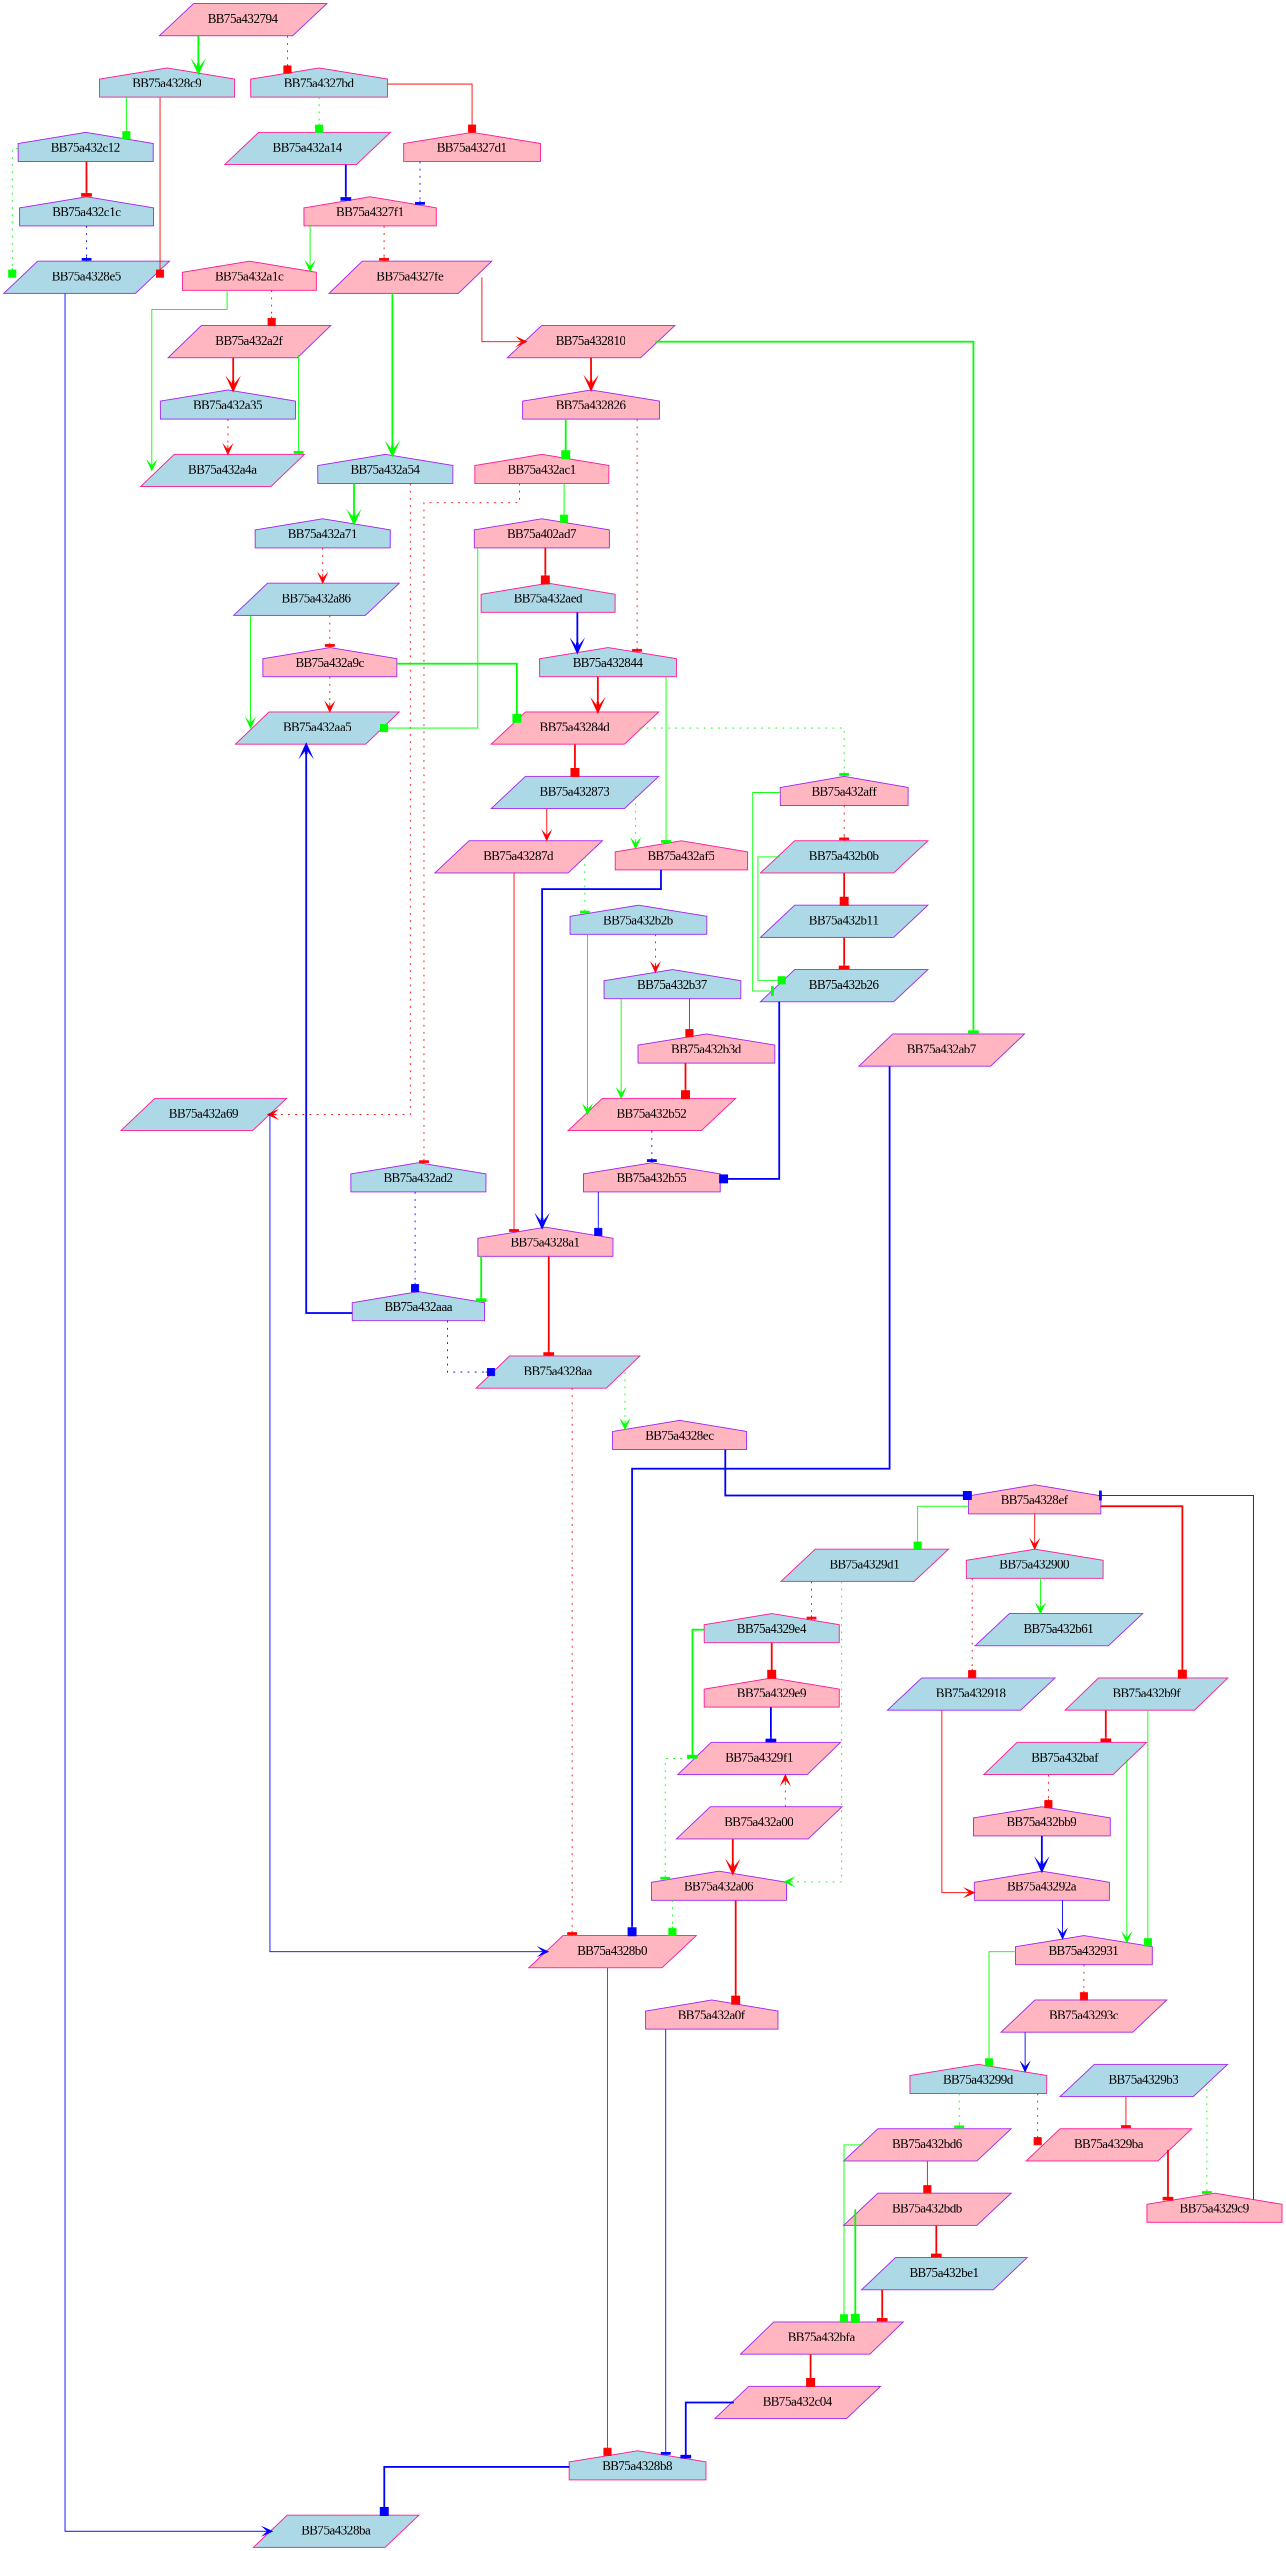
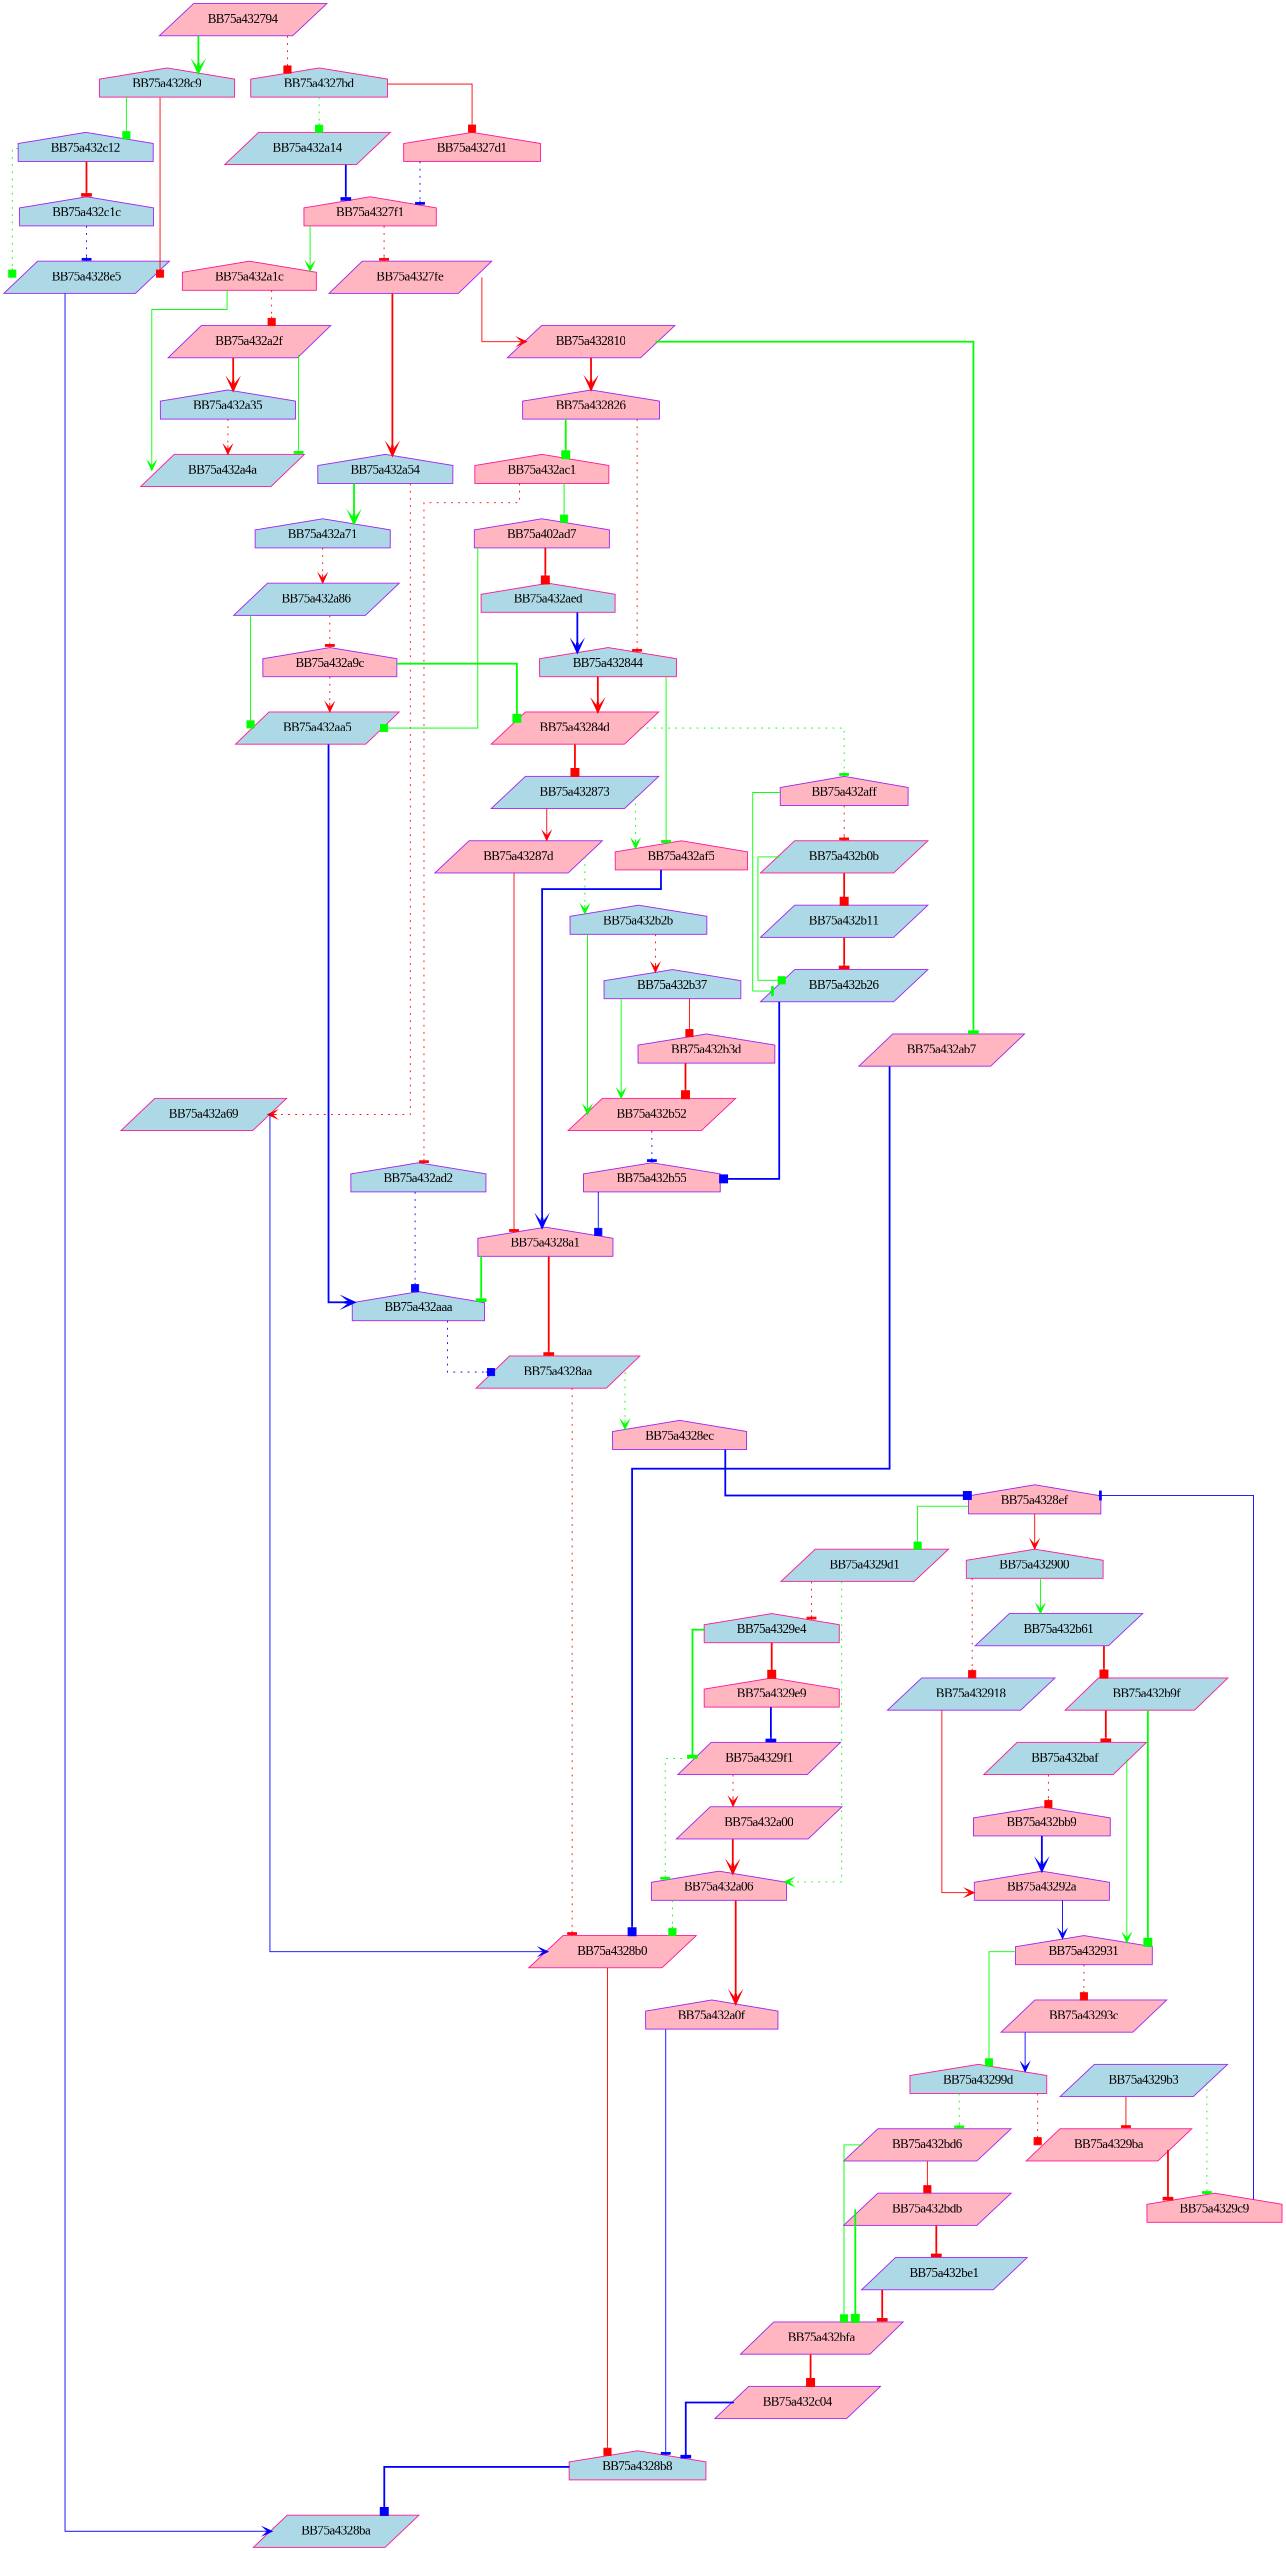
edge "BB75a4327fe" -> "BB75a432a54": color green -> red
edge "BB75a432a86" -> "BB75a432aa5": arrowhead vee -> box
edge "BB75a43287d" -> "BB75a432b2b": arrowhead tee -> vee
edge "BB75a432aaa" -> "BB75a432aa5": reversed
edge "BB75a4328ef" -> "BB75a432b9f": now "BB75a432b61" -> "BB75a432b9f"
edge "BB75a432a00" -> "BB75a4329f1": reversed
edge "BB75a432b9f" -> "BB75a432931": style solid -> bold
edge "BB75a432a06" -> "BB75a432a0f": arrowhead box -> vee
